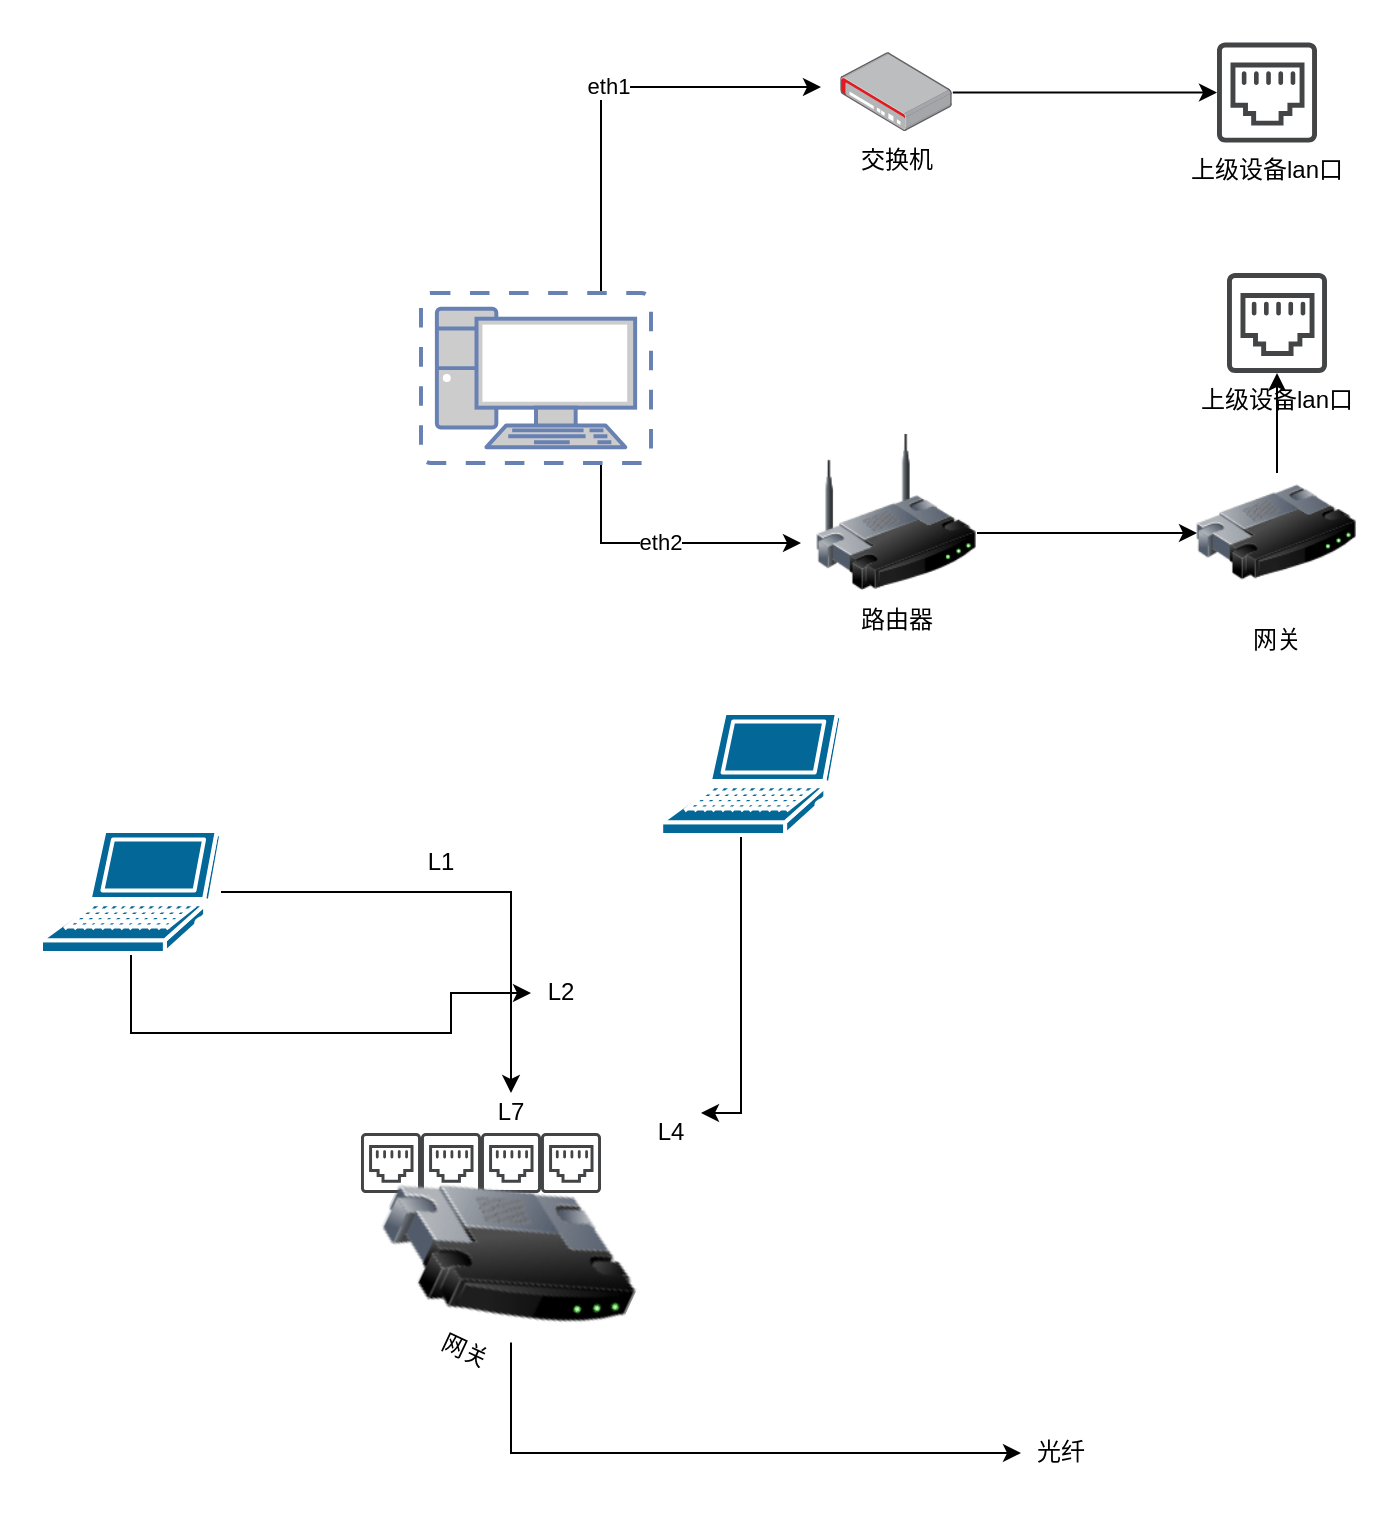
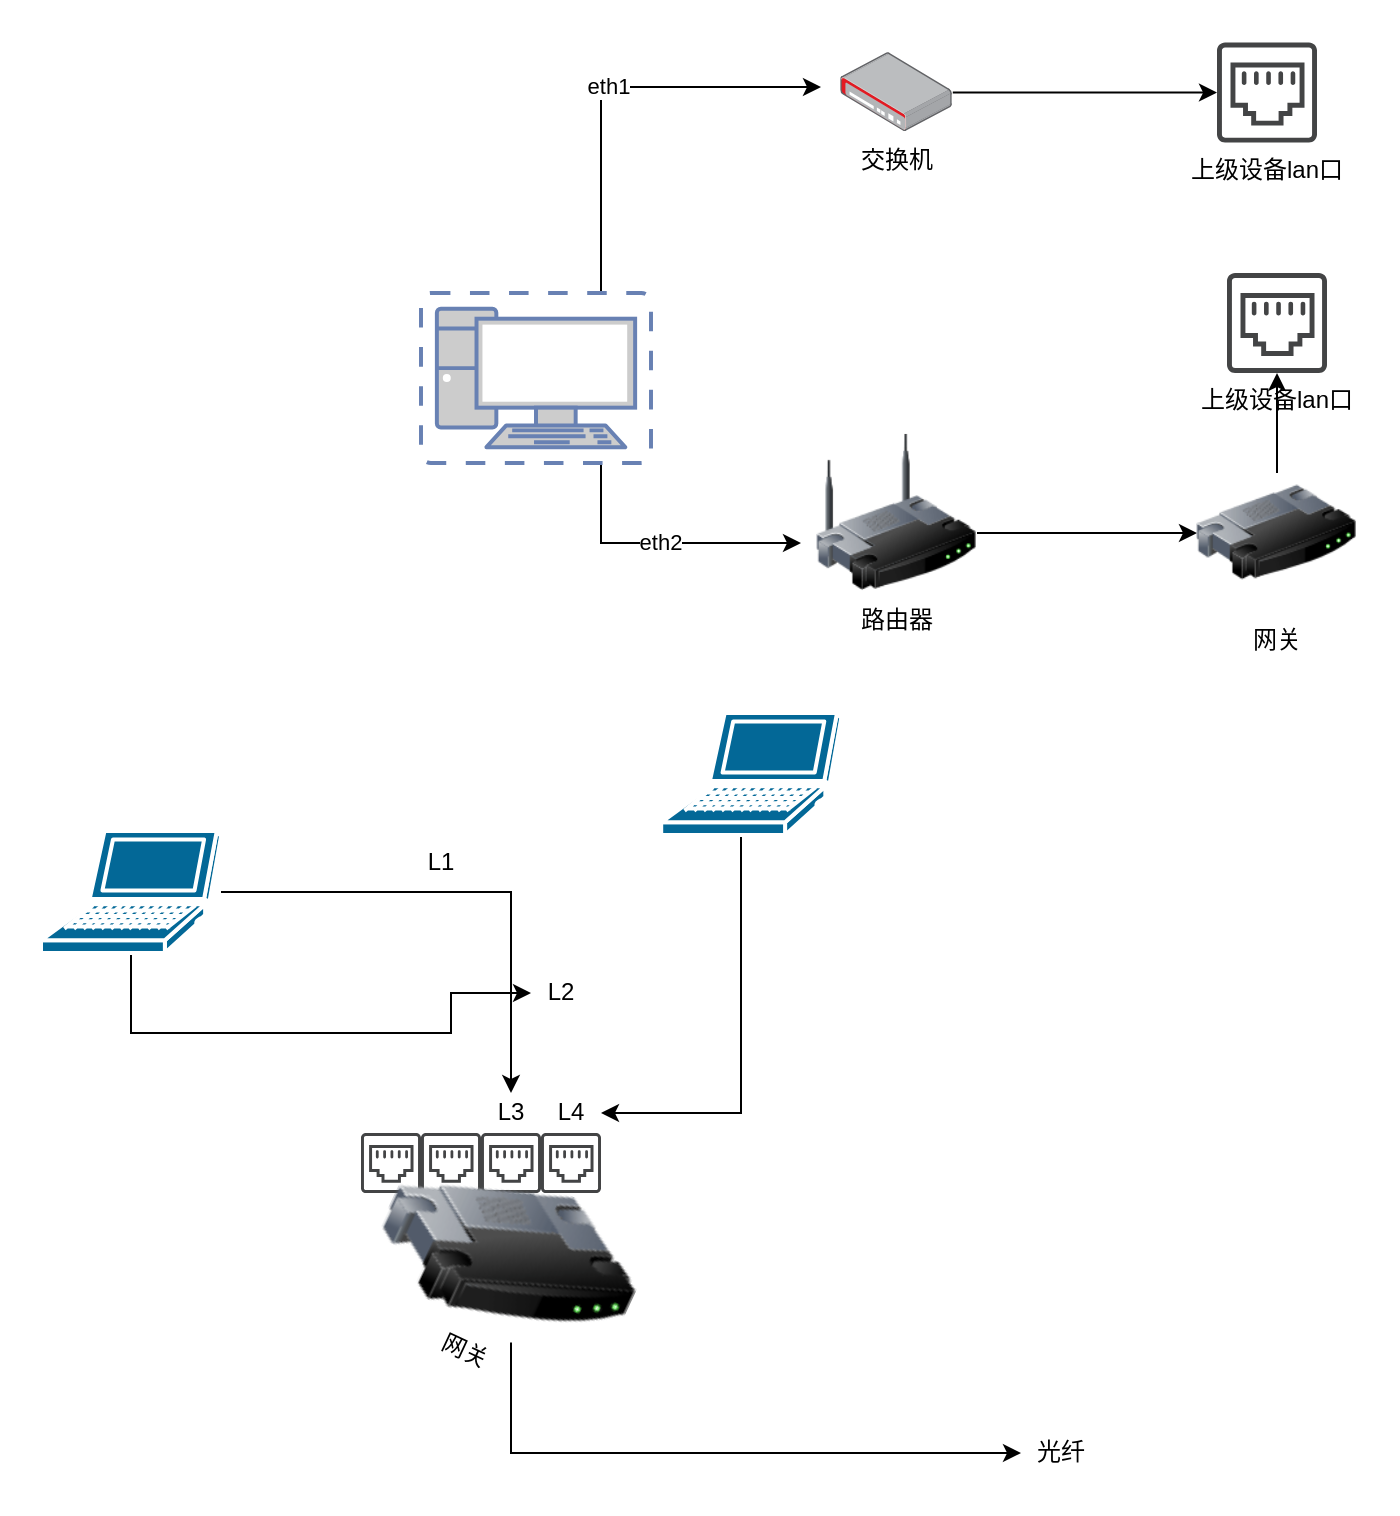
node "L7": label "L7" -> "L3"
node "L4": moved (671, 1133) -> (571, 1113)
